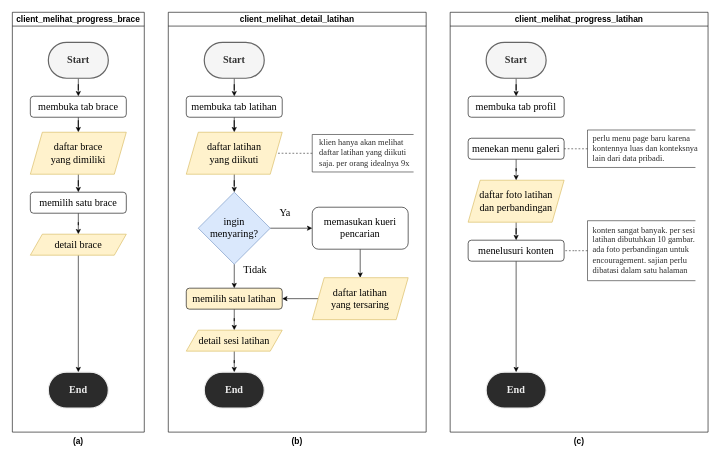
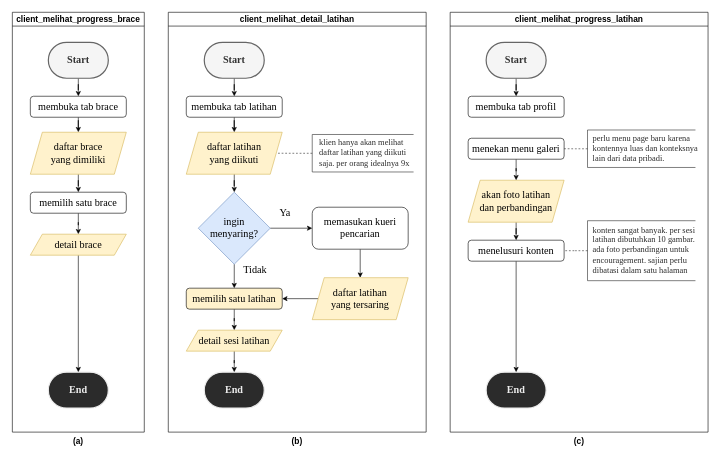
node "daftar foto latihan dan perbandingan": label "daftar foto latihan dan perbandingan" -> "akan foto latihan dan perbandingan"
